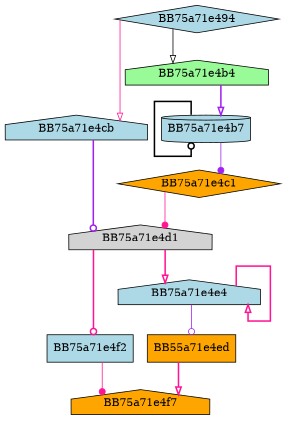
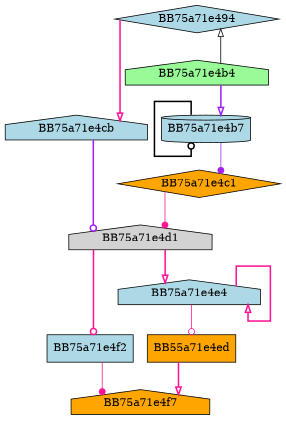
edge "BB75a71e494" -> "BB75a71e4b4": reversed
edge "BB75a71e494" -> "BB75a71e4cb": style solid -> bold
edge "BB75a71e4e4" -> "BB55a71e4ed": color purple -> deeppink
